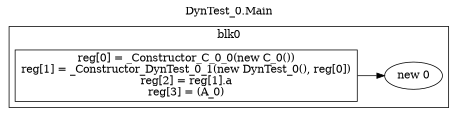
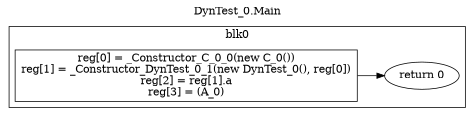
node "new 0": label "new 0" -> "return 0"
